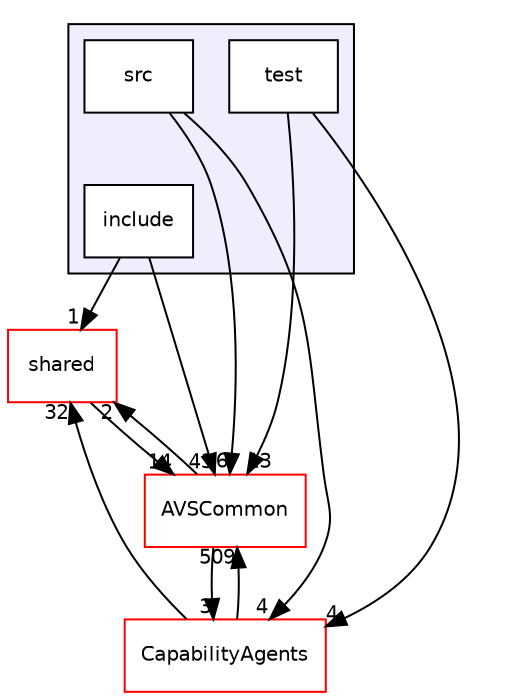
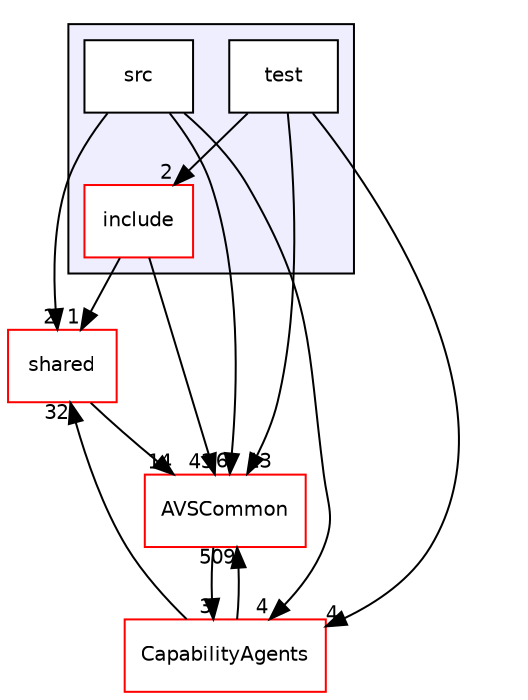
edge "test" -> "include": added
node "include": color black -> red
edge "AVSCommon" -> "shared": now "src" -> "shared"
